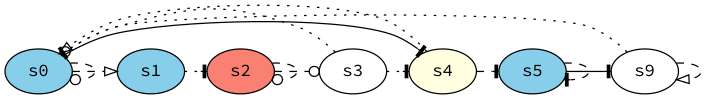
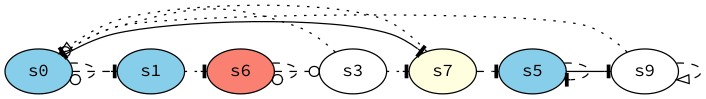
edge "s0" -> "s1": arrowhead onormal -> tee
node "s2": label "s2" -> "s6"
node "s4": label "s4" -> "s7"
